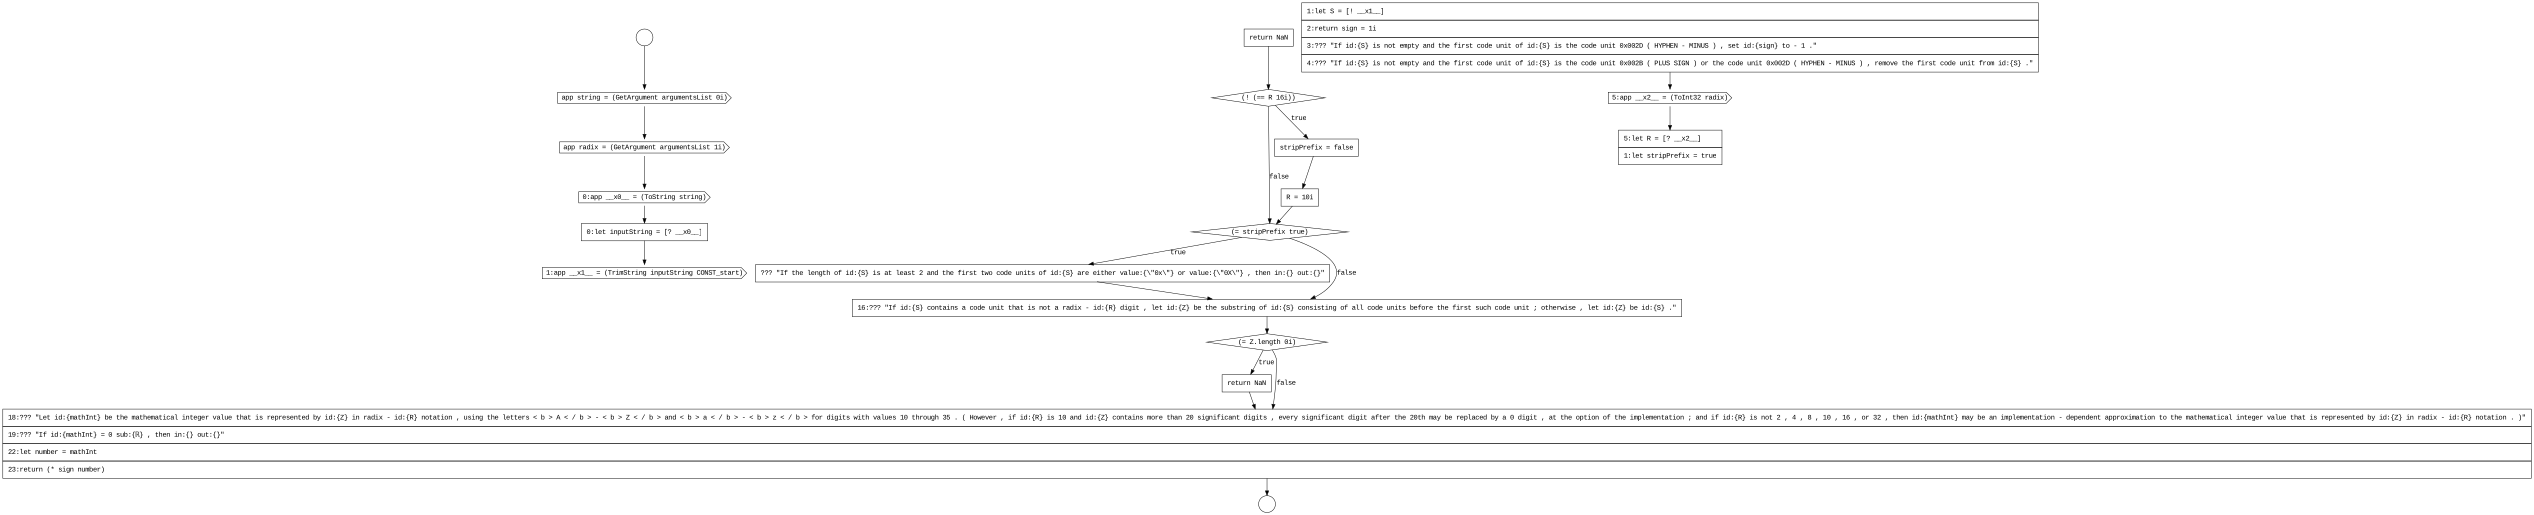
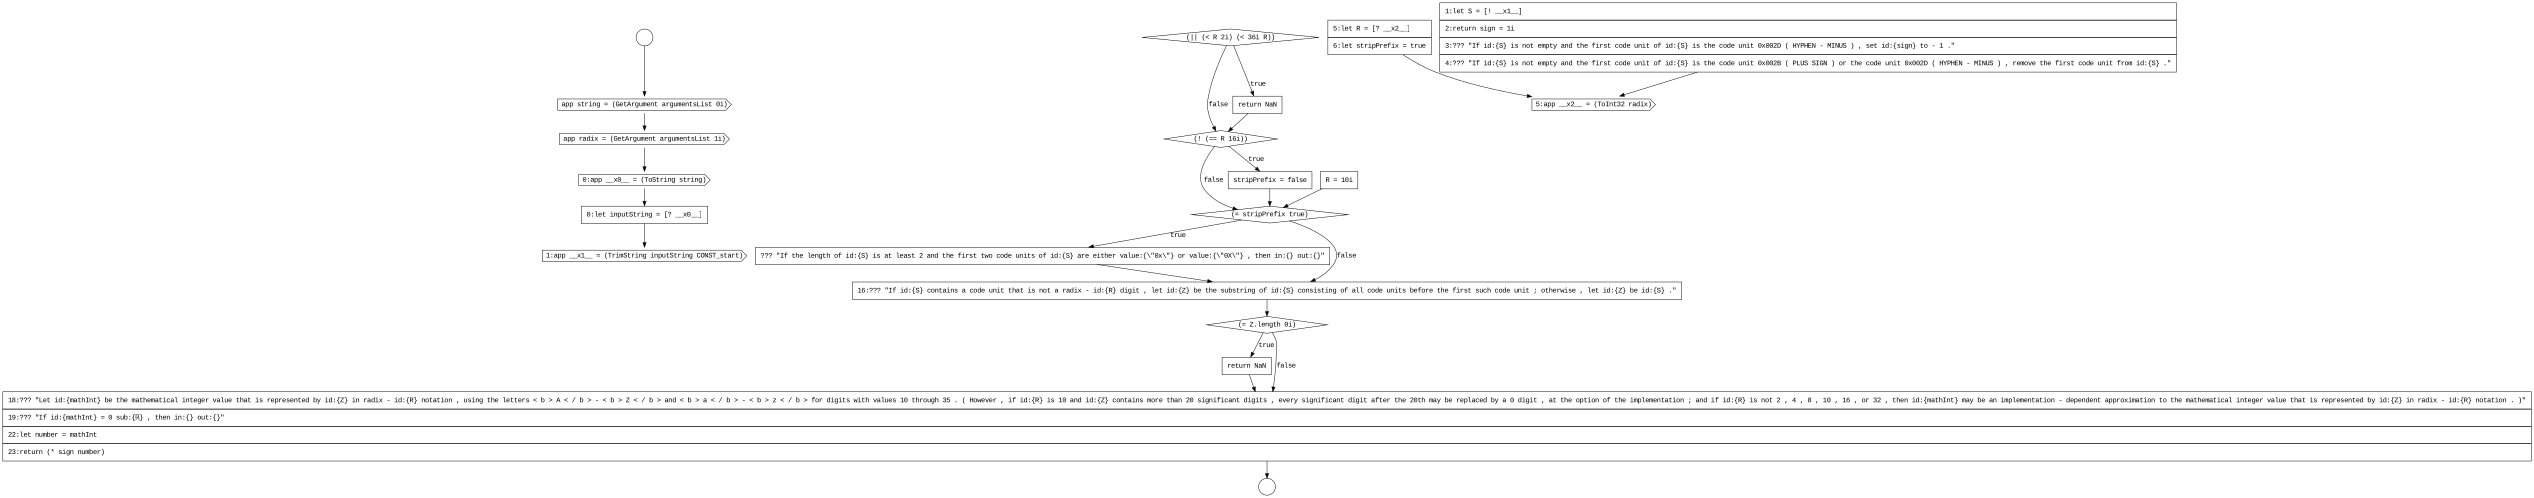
node "(|| (< R 2i) (< 36i R))": added
edge "5:app __x2__ = (ToInt32 radix)" -> "5:let R = [? __x2__]": reversed
node "5:let R = [? __x2__]": text "1:let stripPrefix = true" -> "6:let stripPrefix = true"
edge "stripPrefix = false" -> "R = 10i": now "stripPrefix = false" -> "(= stripPrefix true)"
